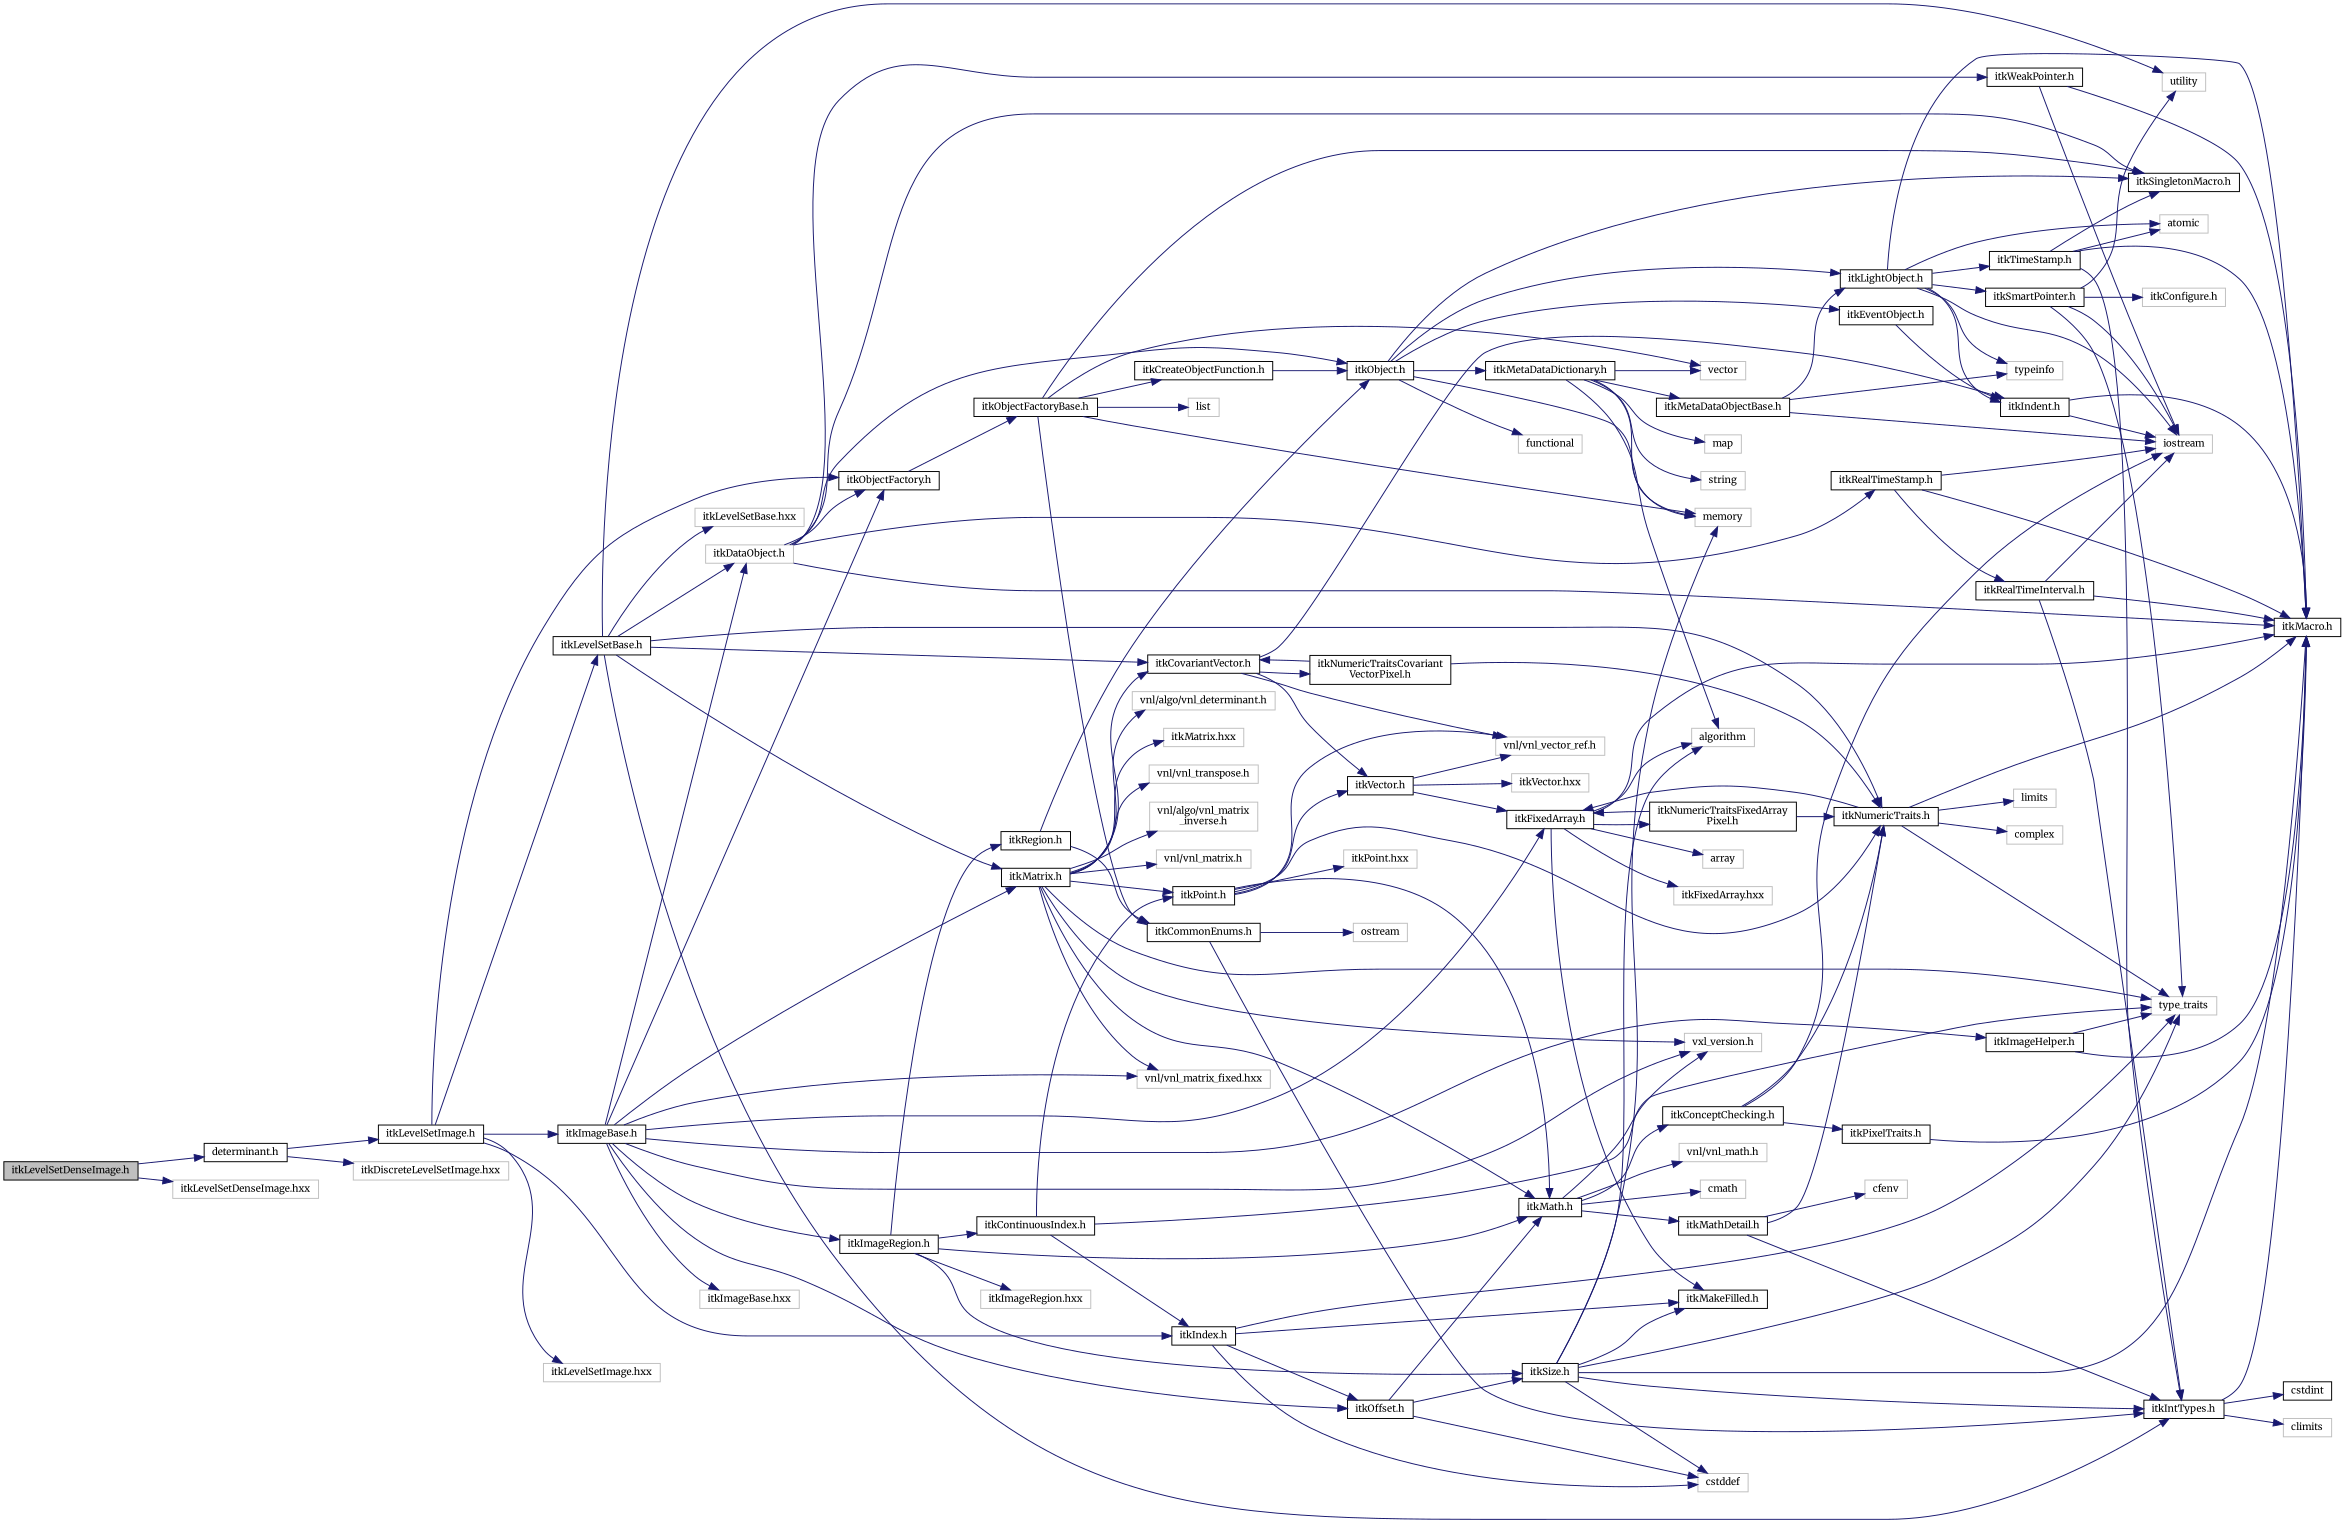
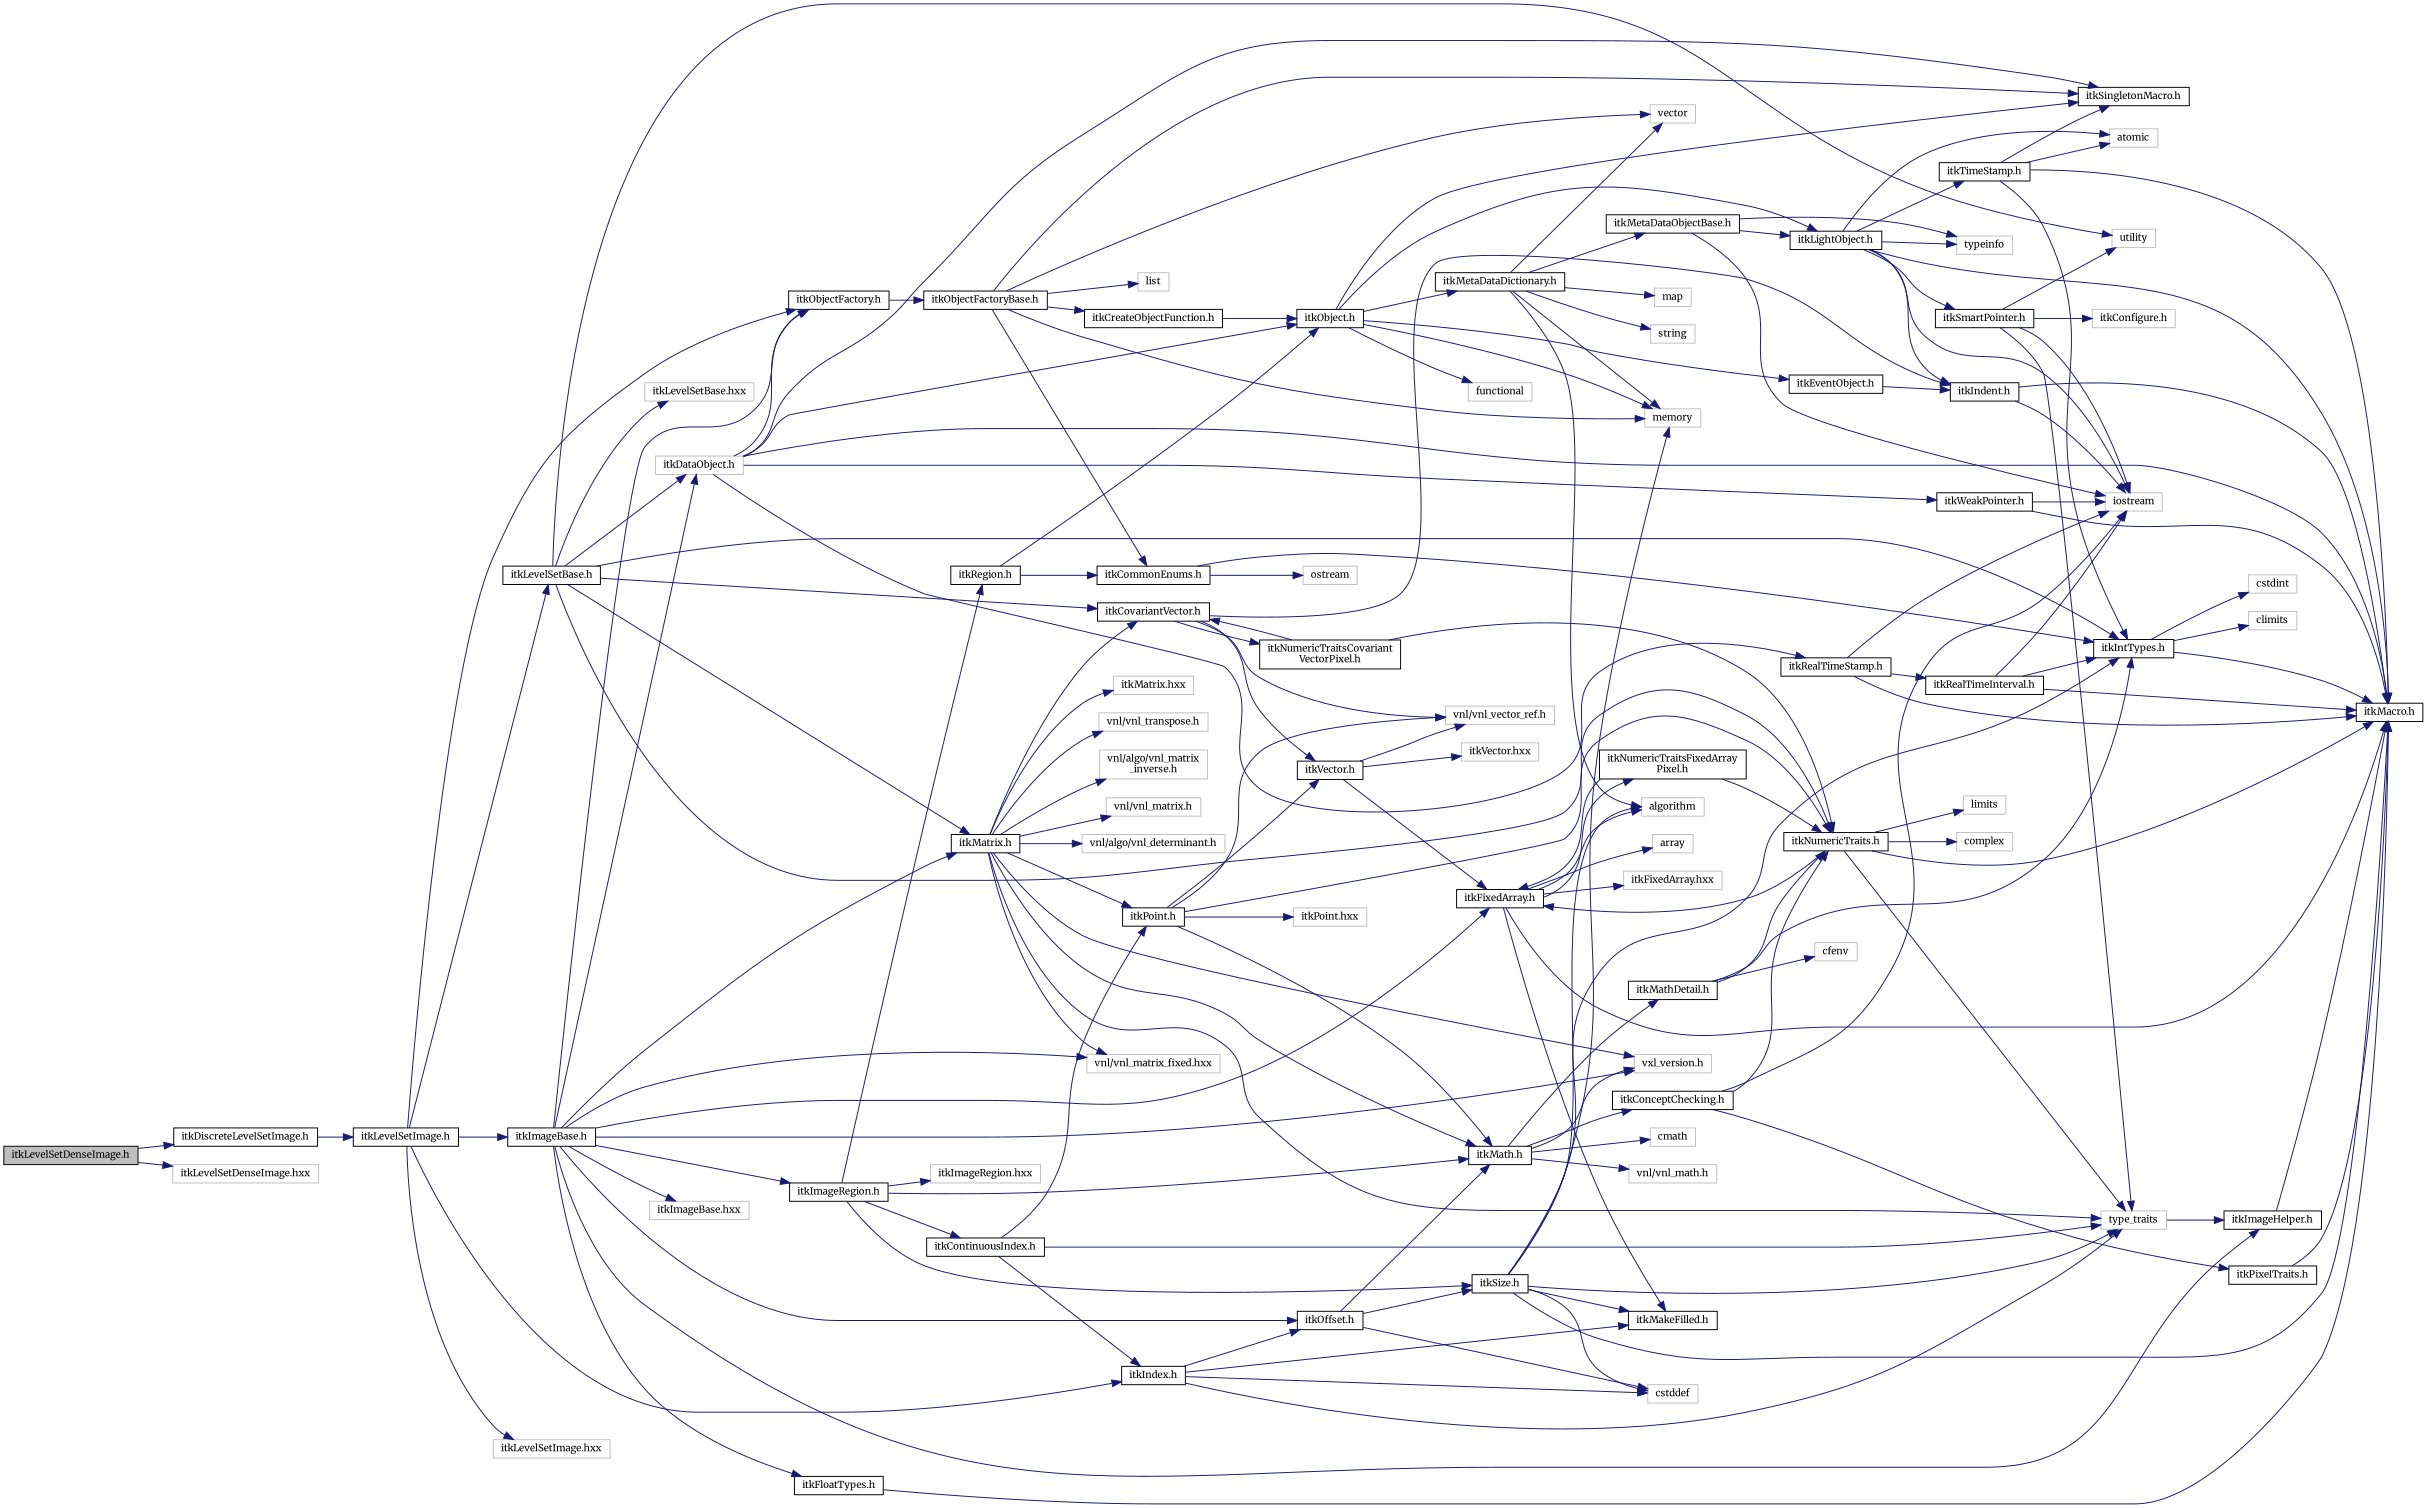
edge "itkImageHelper.h" -> "type_traits": reversed
node "determinant.h": label "determinant.h" -> "itkDiscreteLevelSetImage.h"
node "itkDiscreteLevelSetImage.hxx": removed
node "cstdint": color black -> grey75
node "itkFloatTypes.h": added
